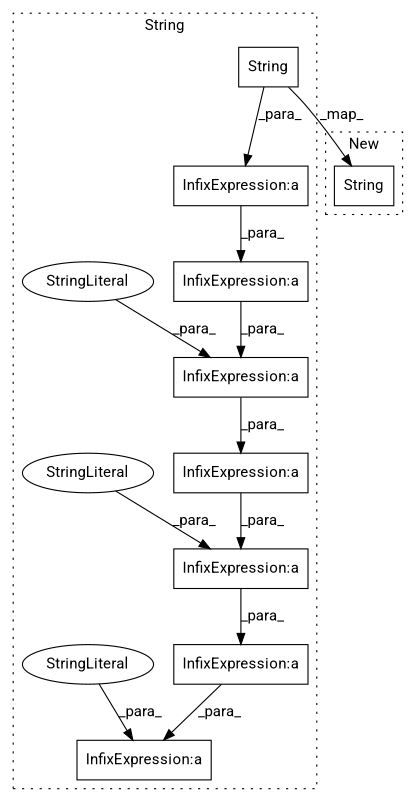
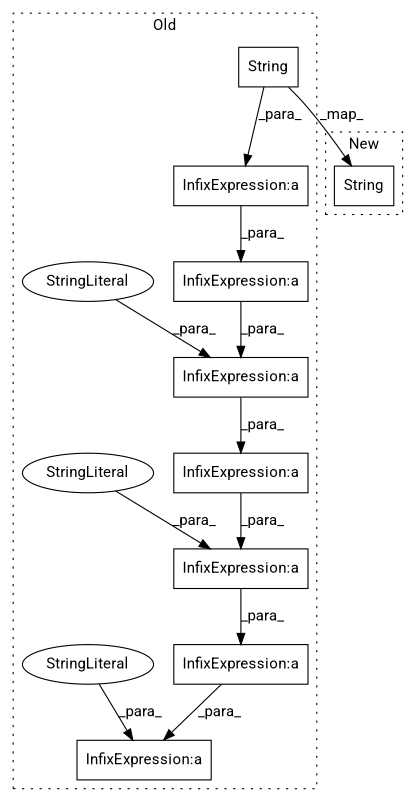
cluster "String": label "String" -> "Old"
